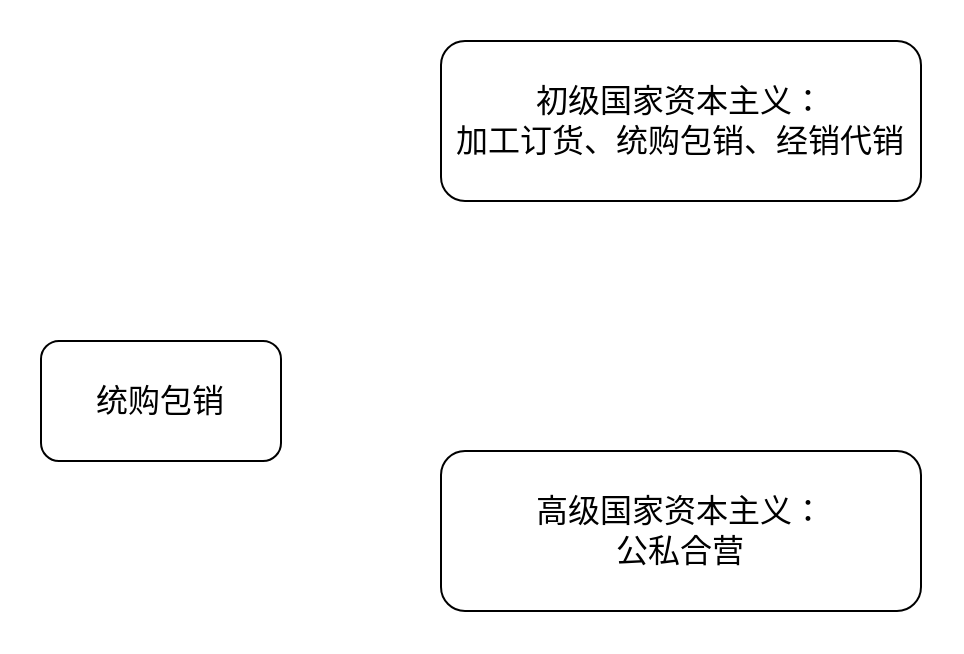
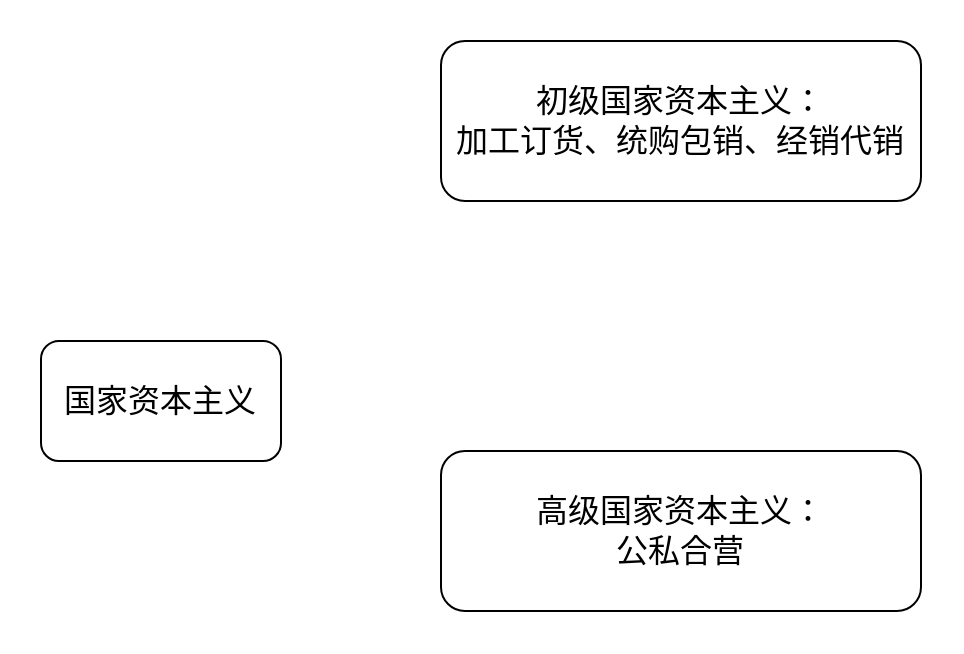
node "统购包销": label "统购包销" -> "国家资本主义"
